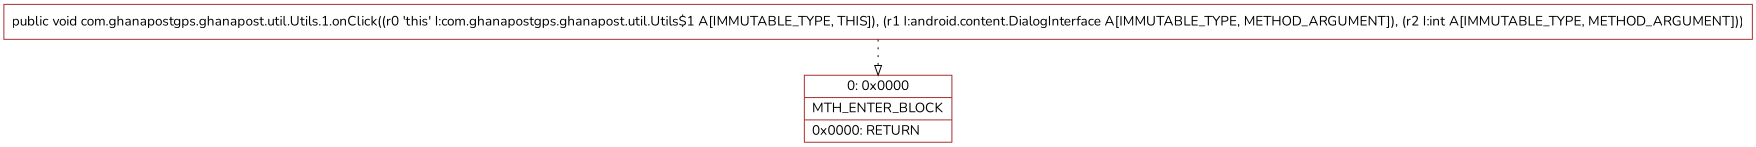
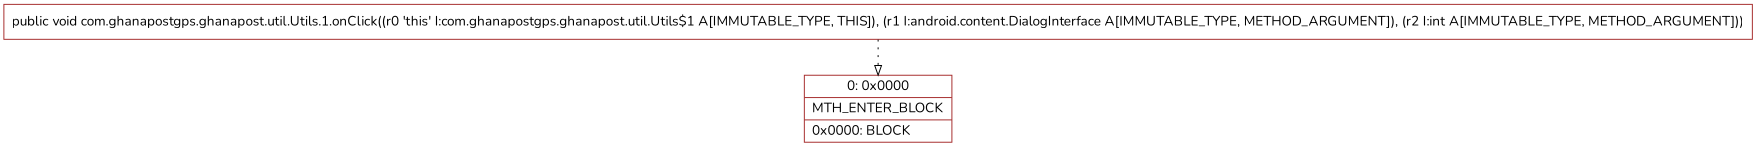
node "0: 0x0000": text "0x0000: RETURN" -> "0x0000: BLOCK"
